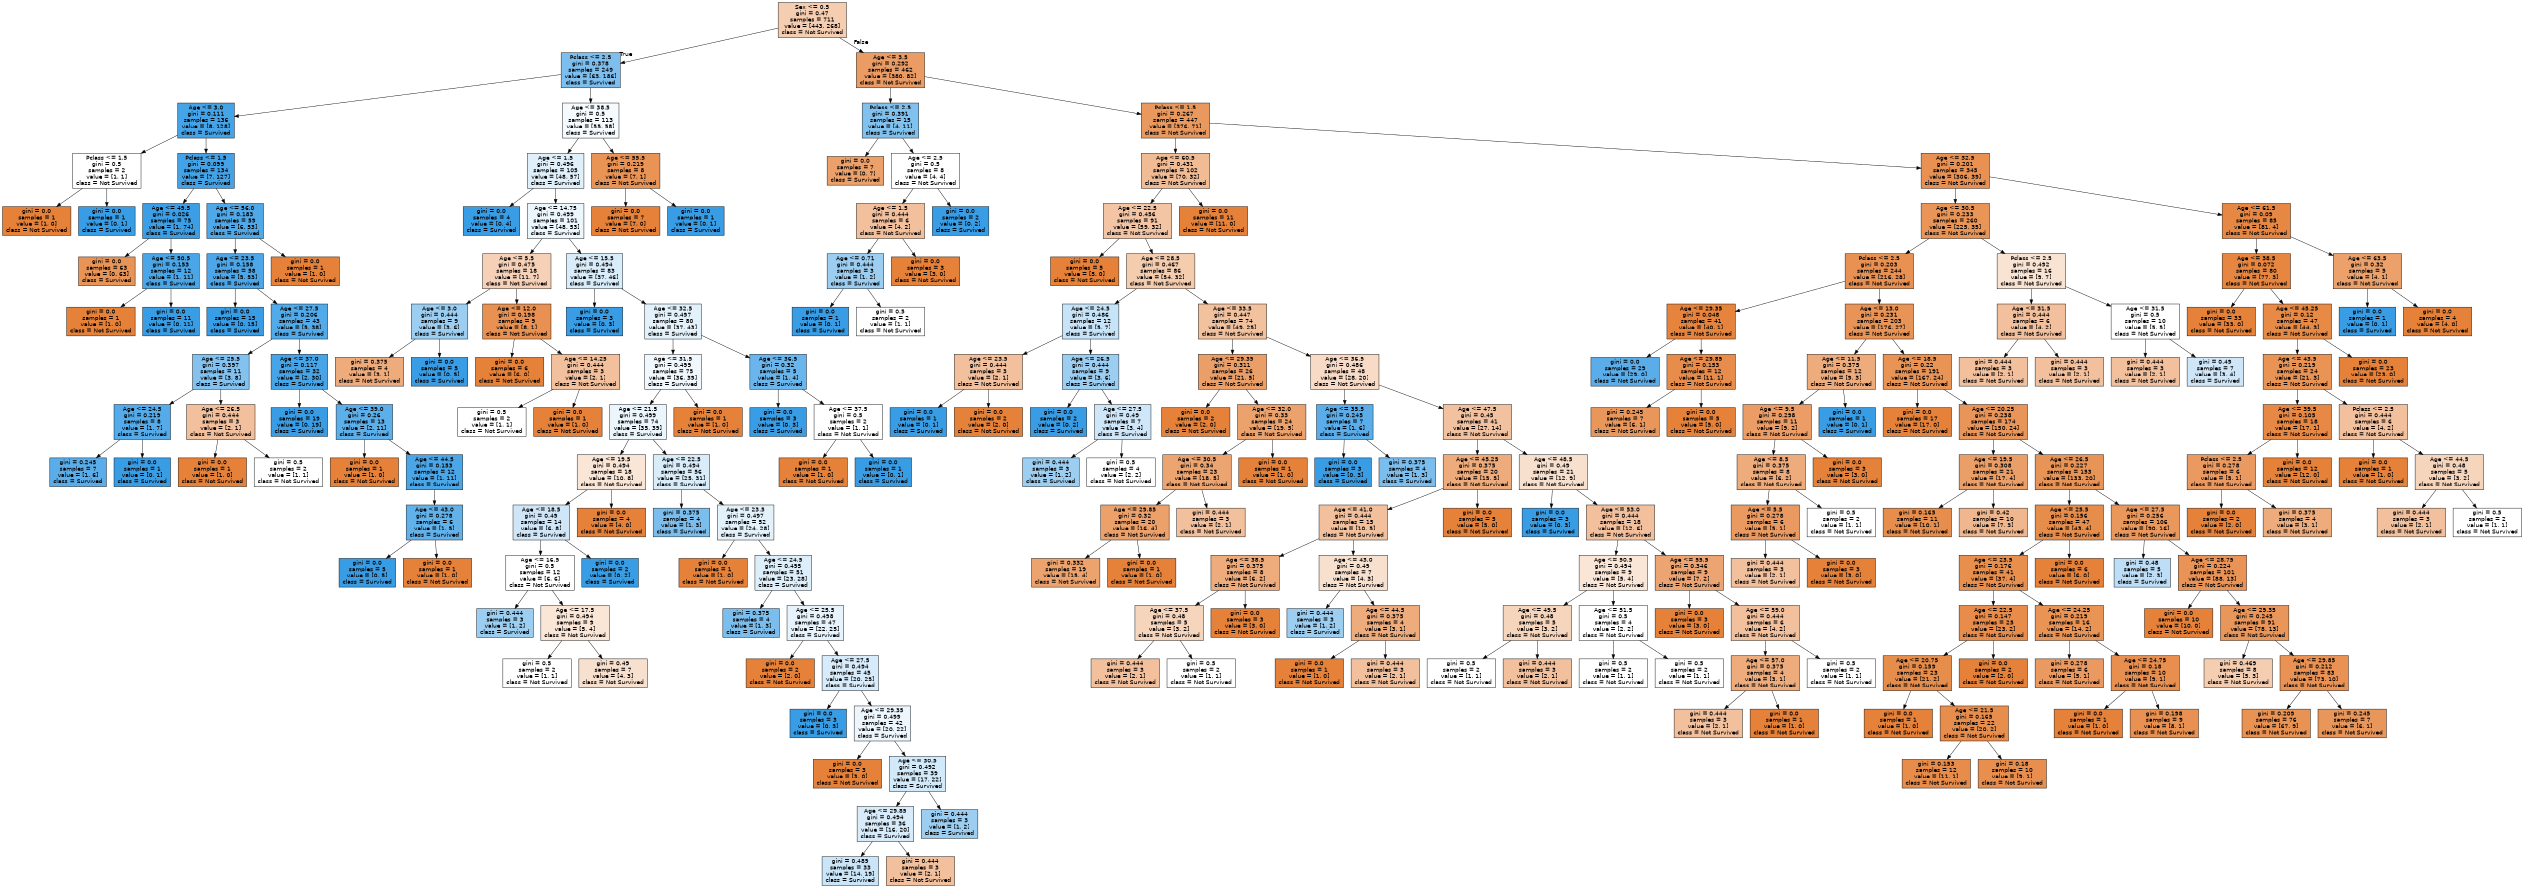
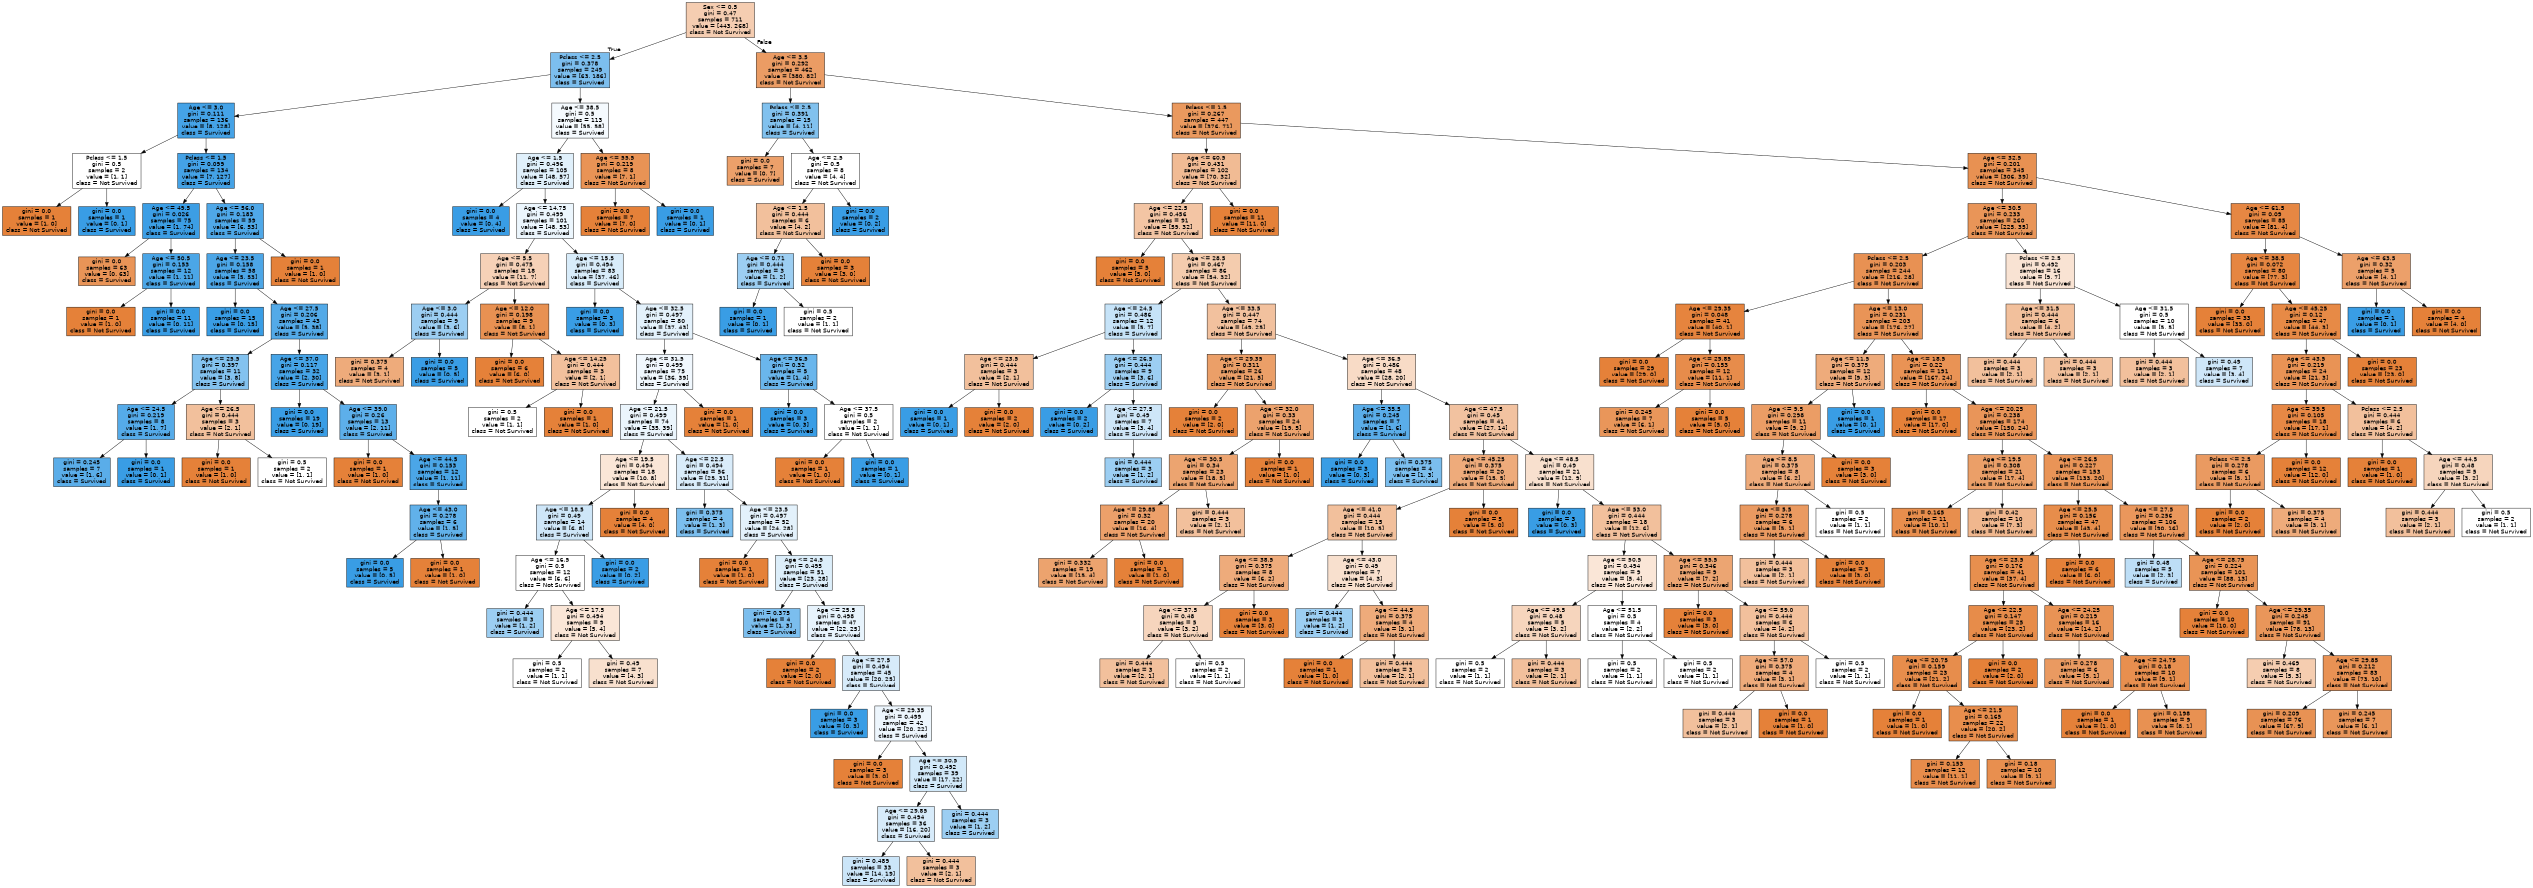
node "gini = 0.0 samples = 29 value = [29, 0] class = Not Survived": fillcolor #5aade9 -> #e58139
node "gini = 0.5 samples = 4 value = [2, 2] class = Not Survived": removed
